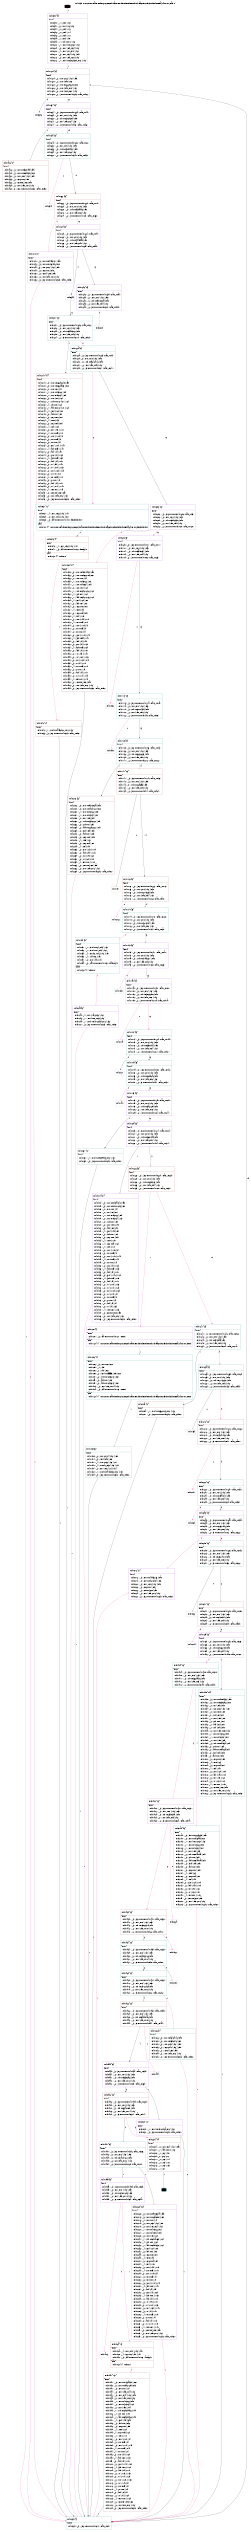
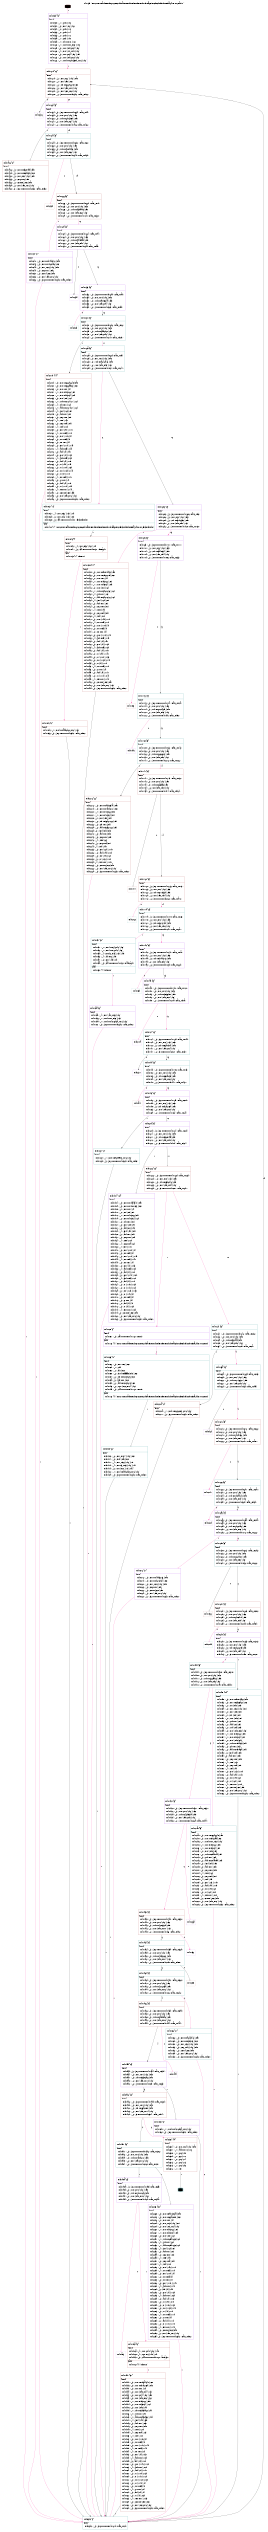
edge "0x40239f" -> "0x4016b1 [25]": now "0x401698 [25]" -> "0x4016b1 [25]"
